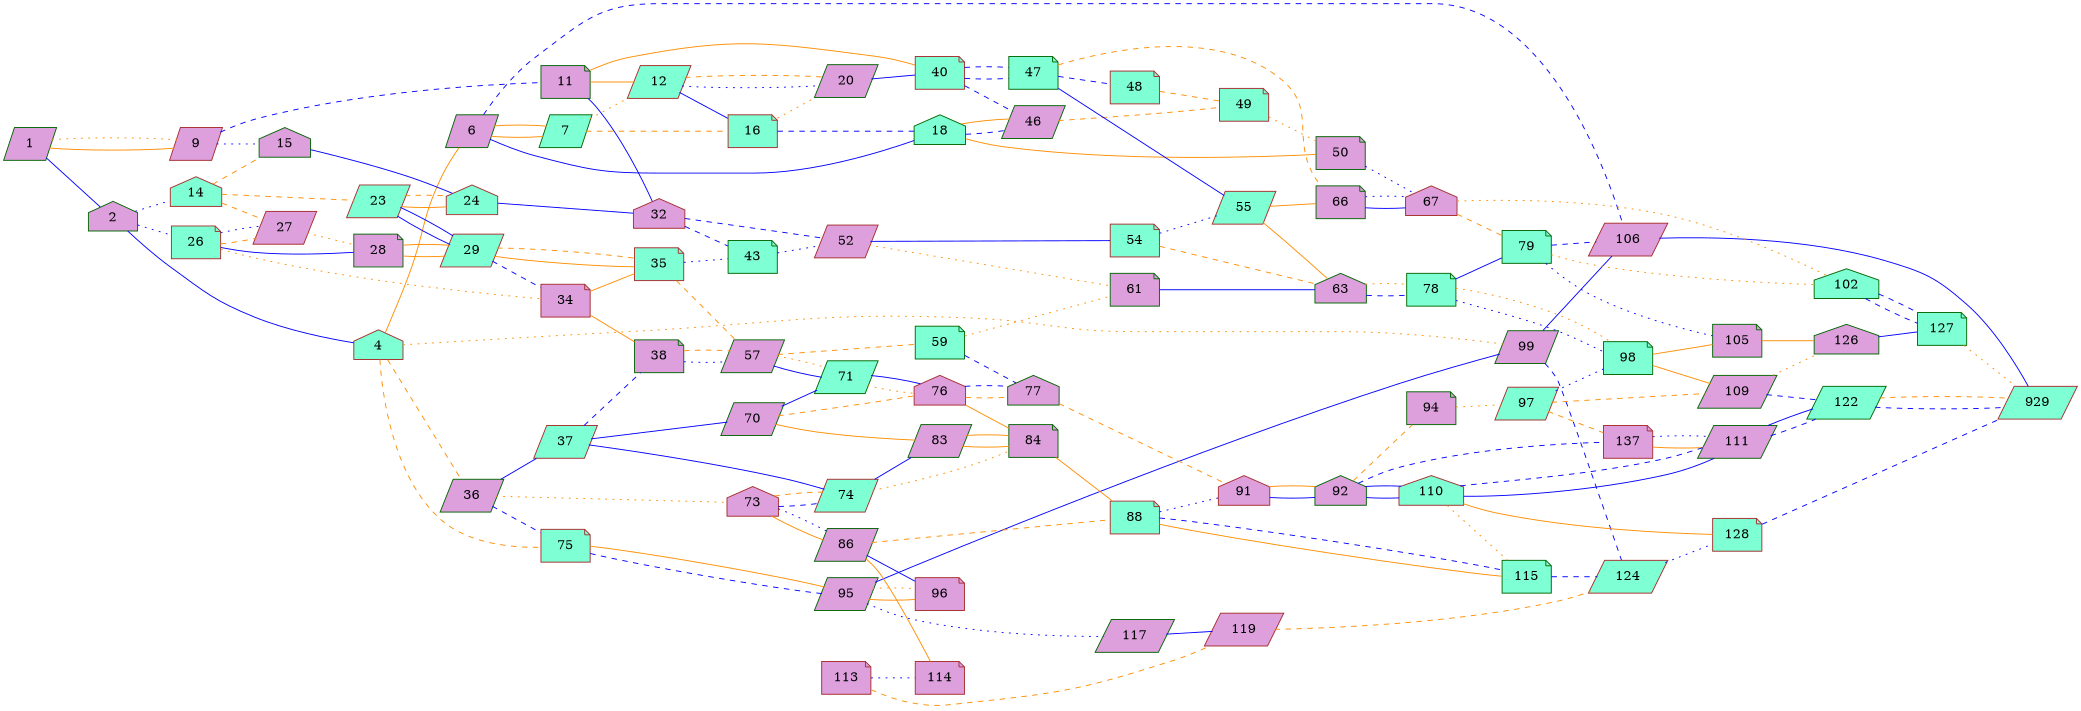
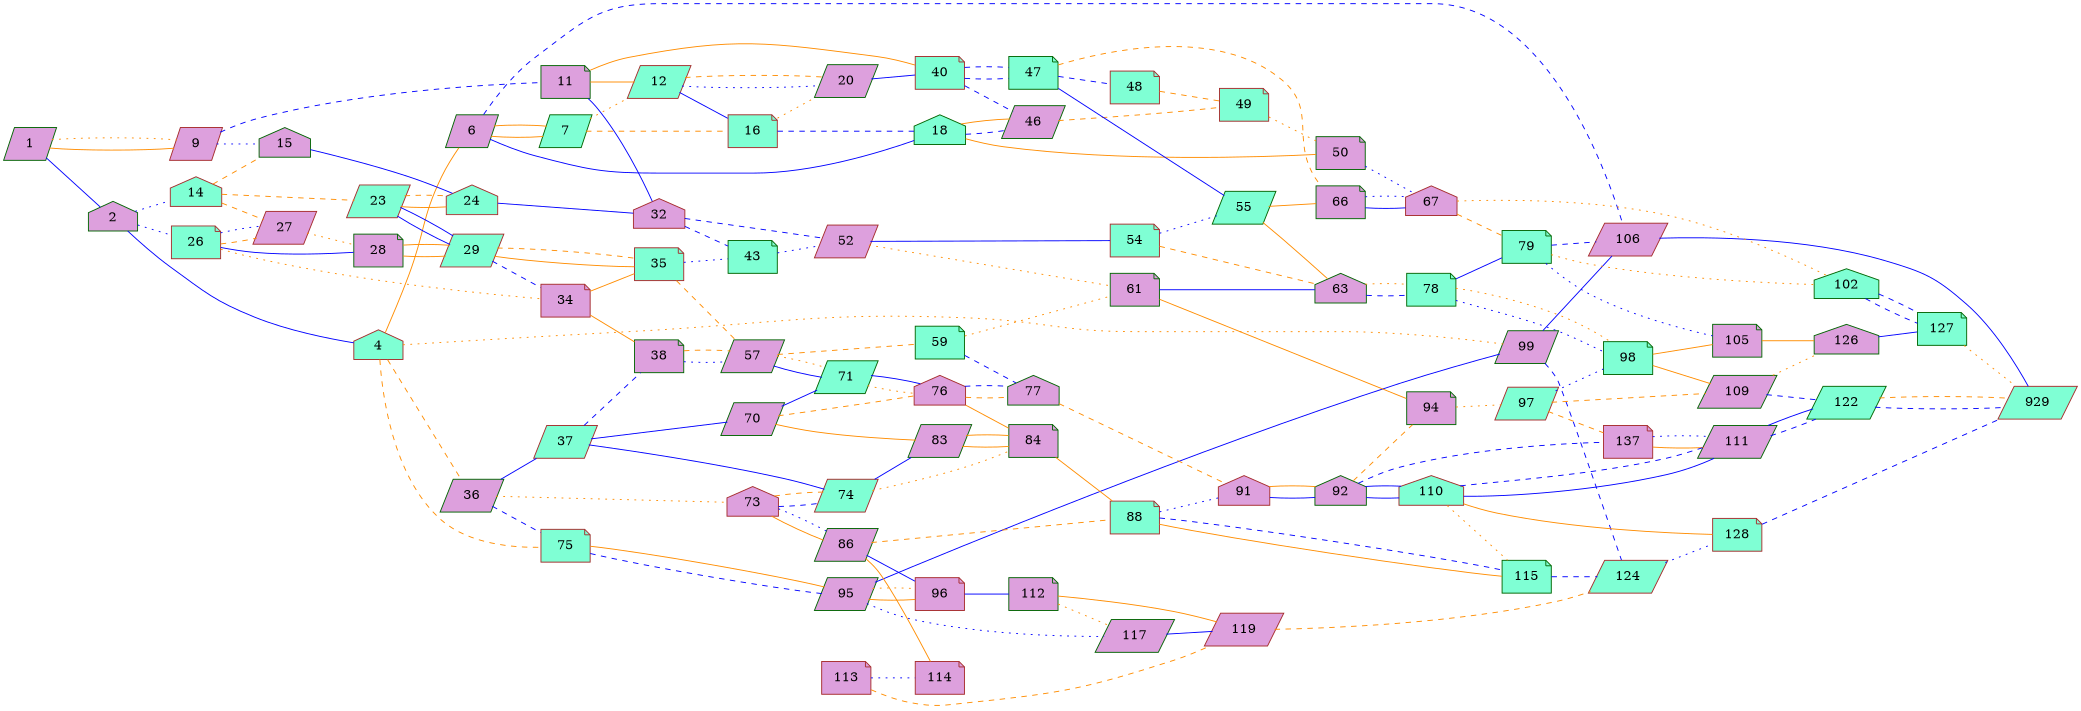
node "55": color brown -> darkgreen
edge "61" -- "94": added
node "112": added
